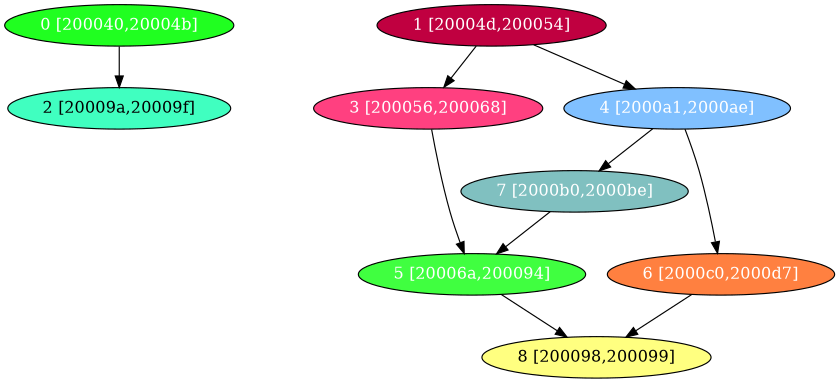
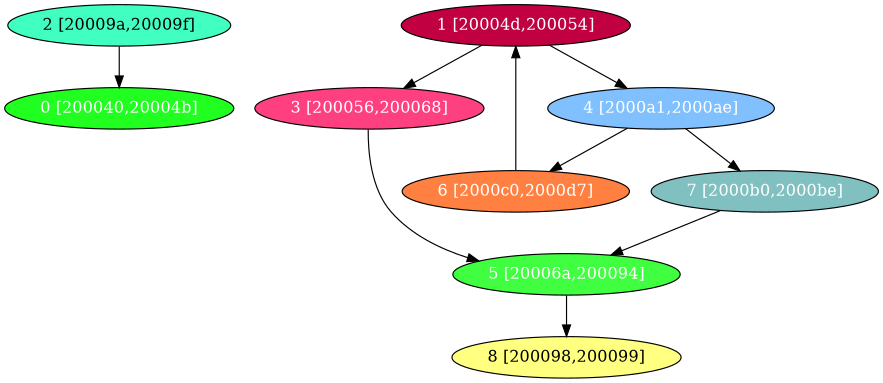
edge "0 [200040,20004b]" -> "2 [20009a,20009f]": reversed
edge "6 [2000c0,2000d7]" -> "8 [200098,200099]": now "6 [2000c0,2000d7]" -> "1 [20004d,200054]"
